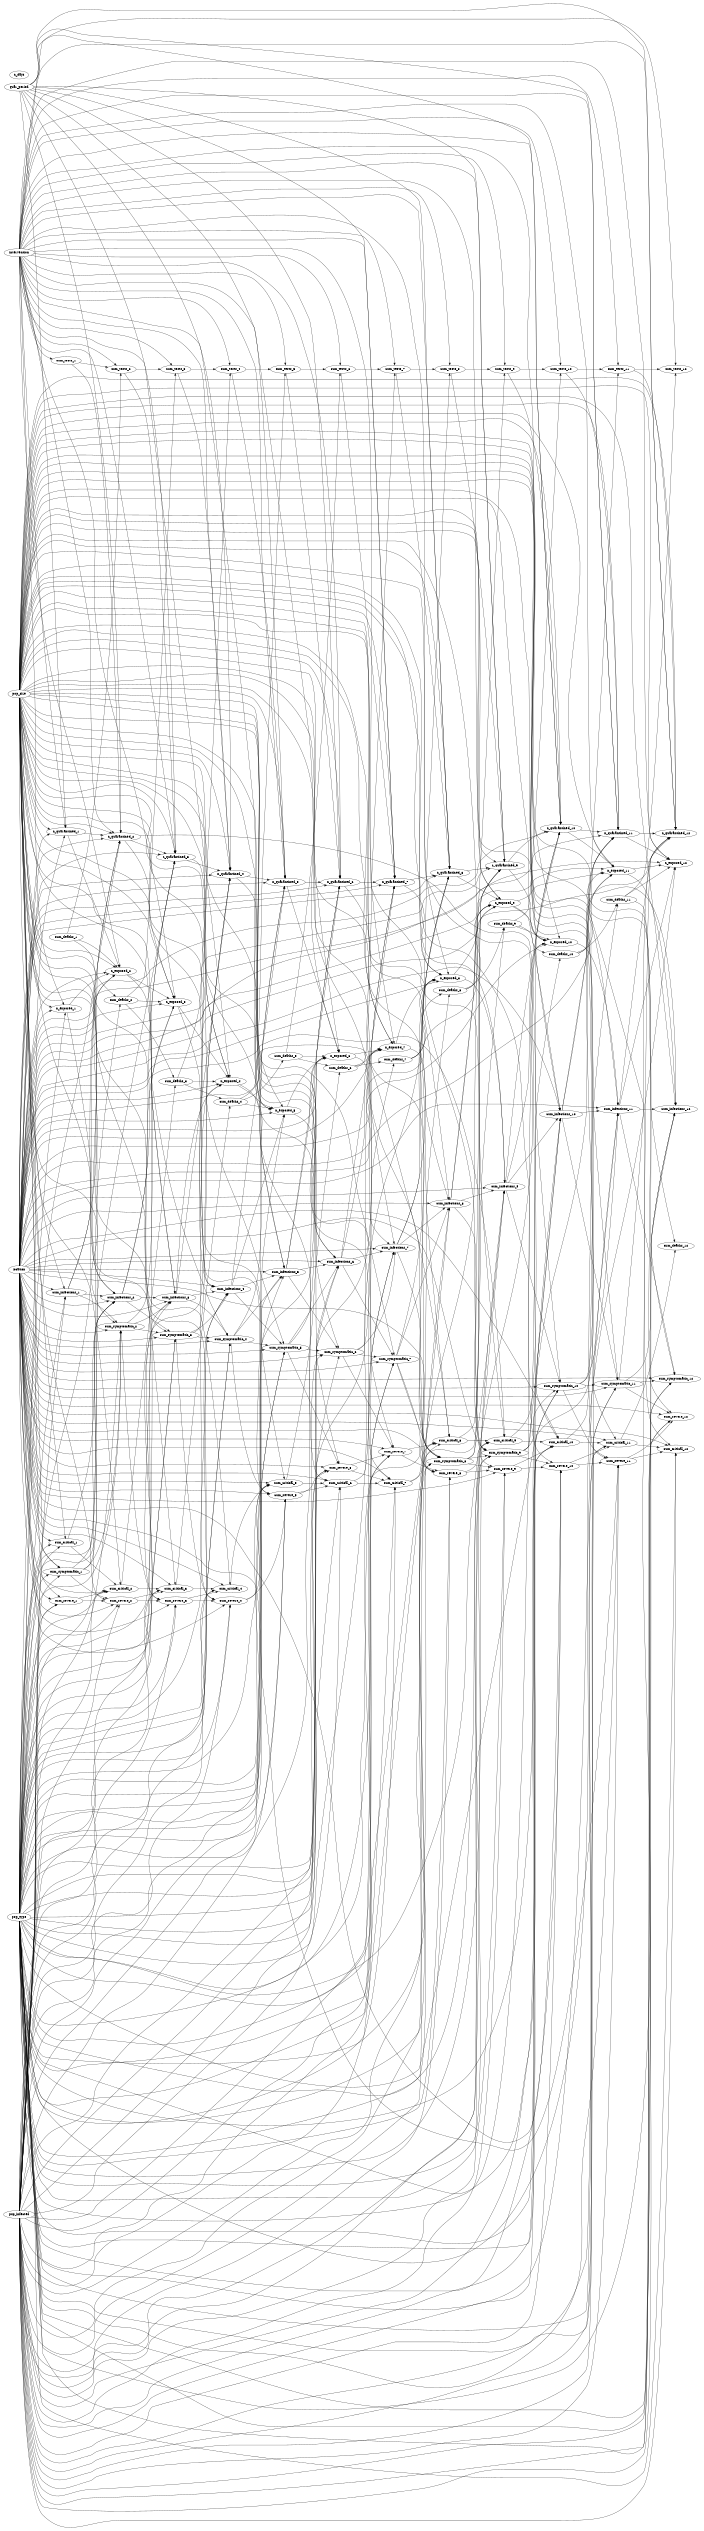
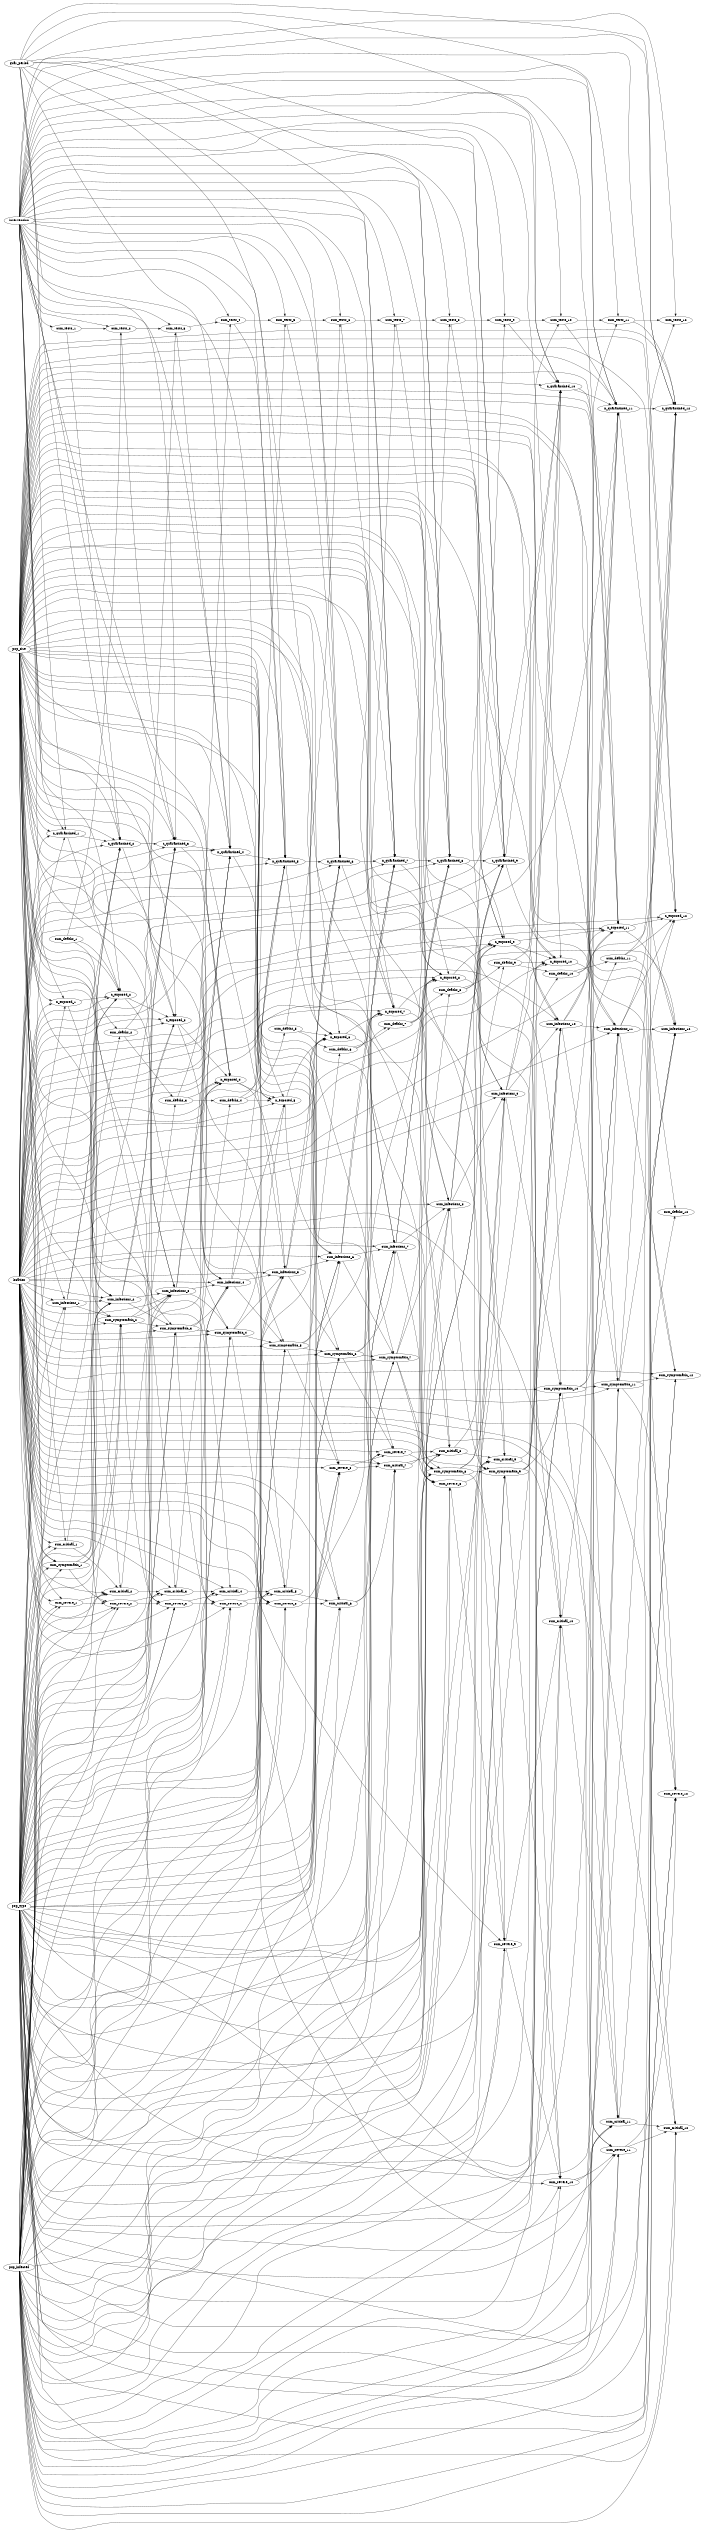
node "n_days": removed
edge "n_quarantined_2" -> "cum_symptomatic_10": now "pop_size" -> "cum_symptomatic_10"
